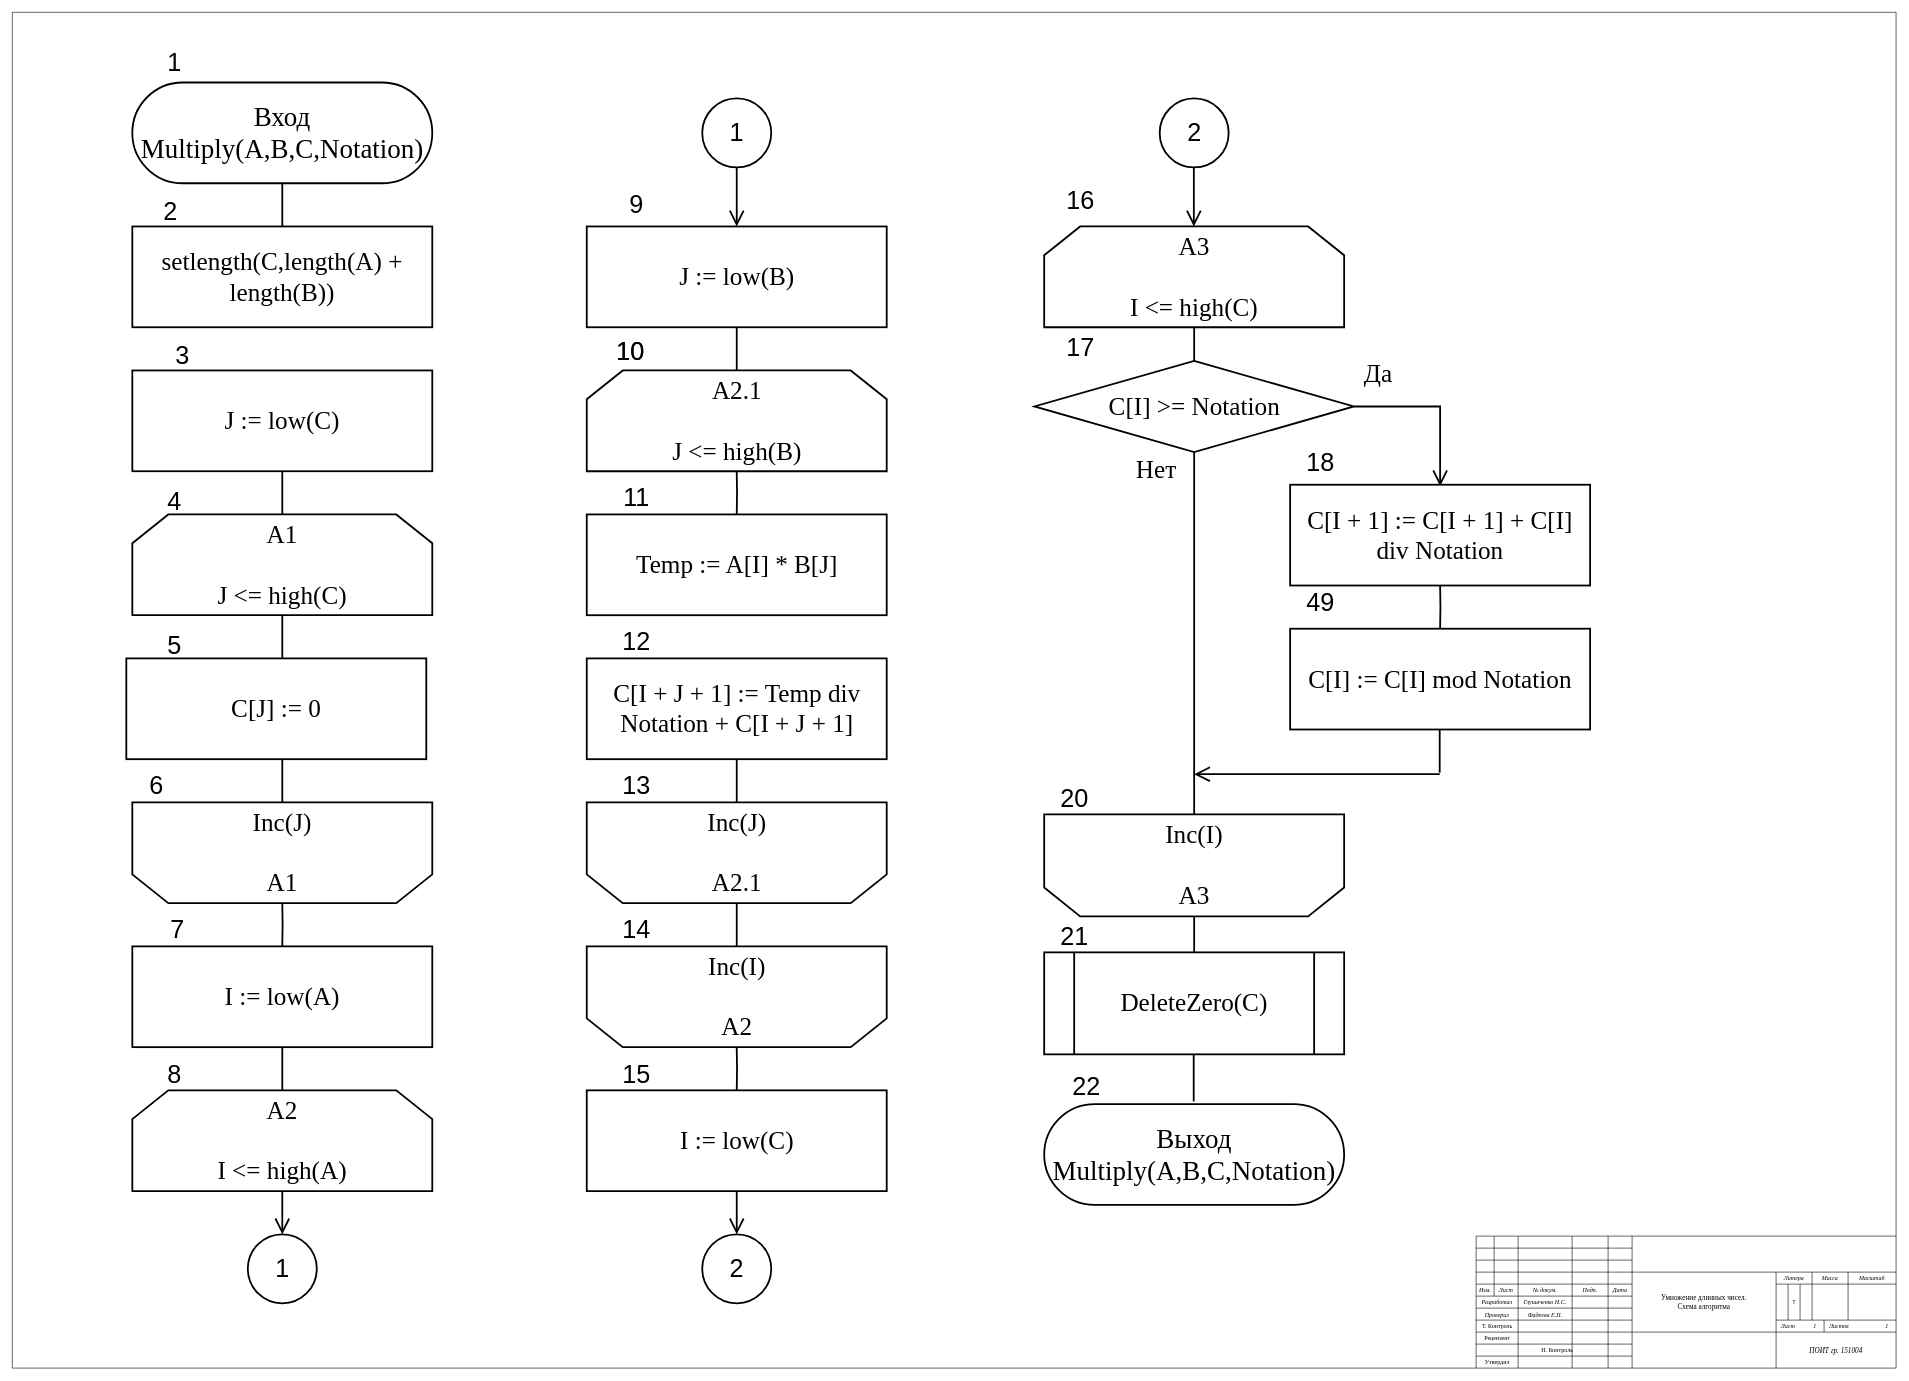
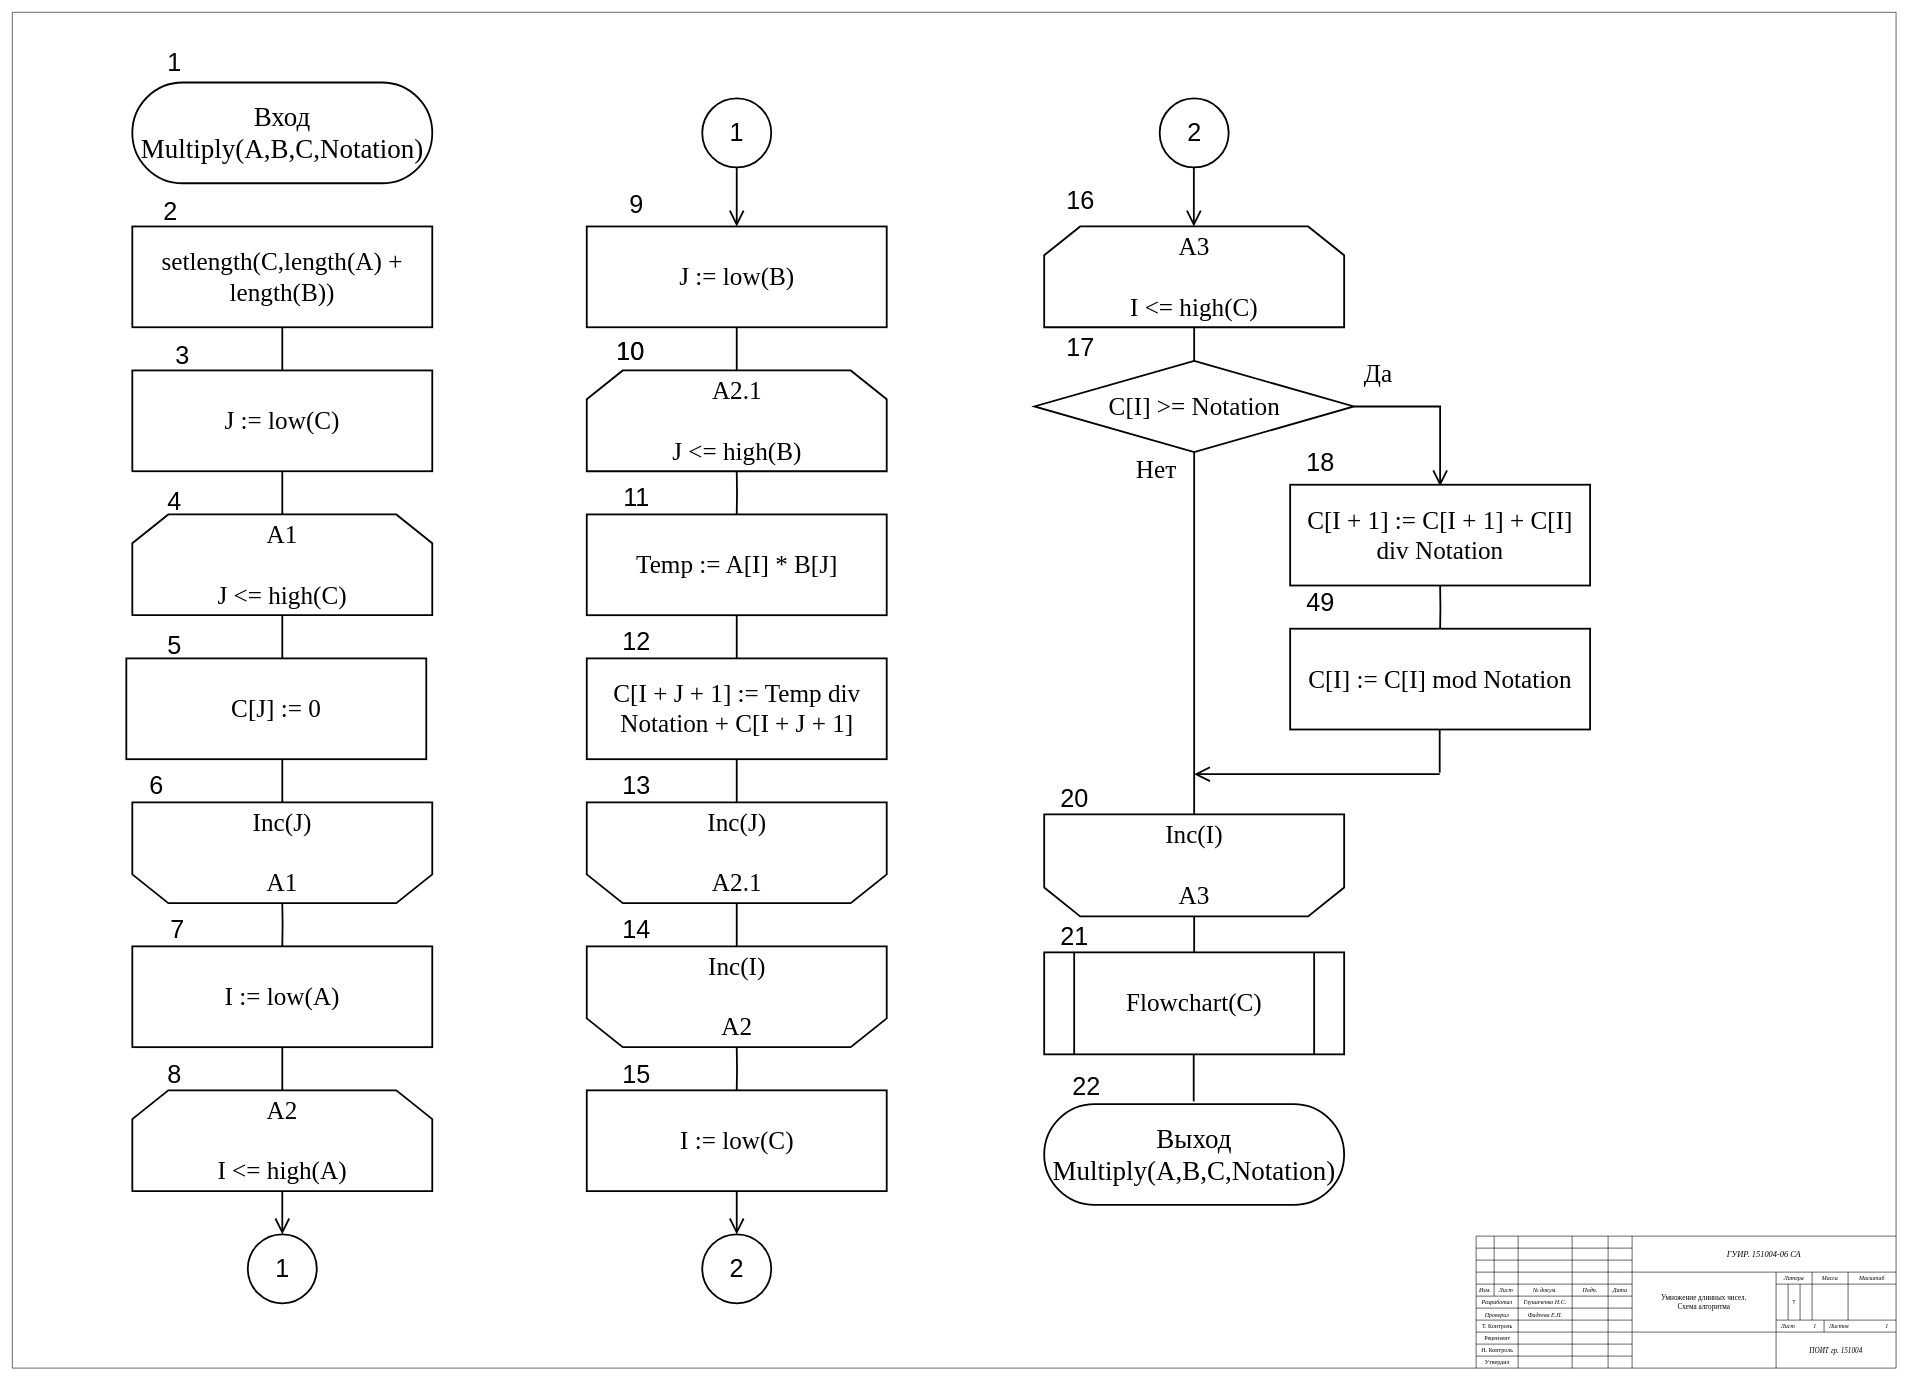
edge "Вход Multiply(A,B,C,Notation)" -- "setlength(C,length(A) + length(B))": removed
edge "setlength(C,length(A) + length(B))" -- "J := low(C)": added
edge "Temp := A[I] * B[J]" -- "C[I + J + 1] := Temp div Notation + C[I + J + 1]": added
node "DeleteZero(C)": label "DeleteZero(C)" -> "Flowchart(C)"
node "ГУИР. 151004-06 СА": added
node "Н. Контроль": moved (1557, 1350) -> (1497, 1350)
